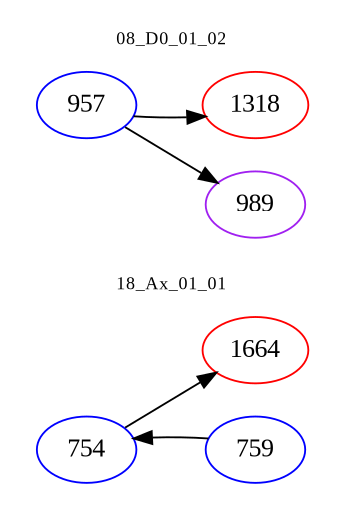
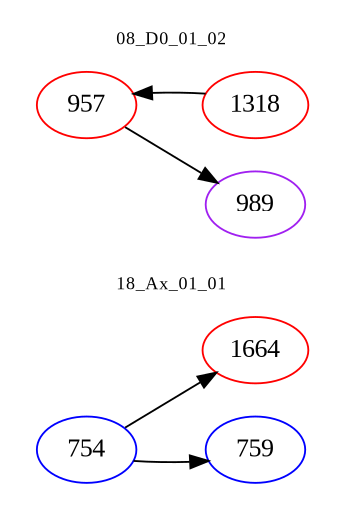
node "957": color blue -> red
edge "957" -> "1318": reversed
edge "759" -> "754": reversed
